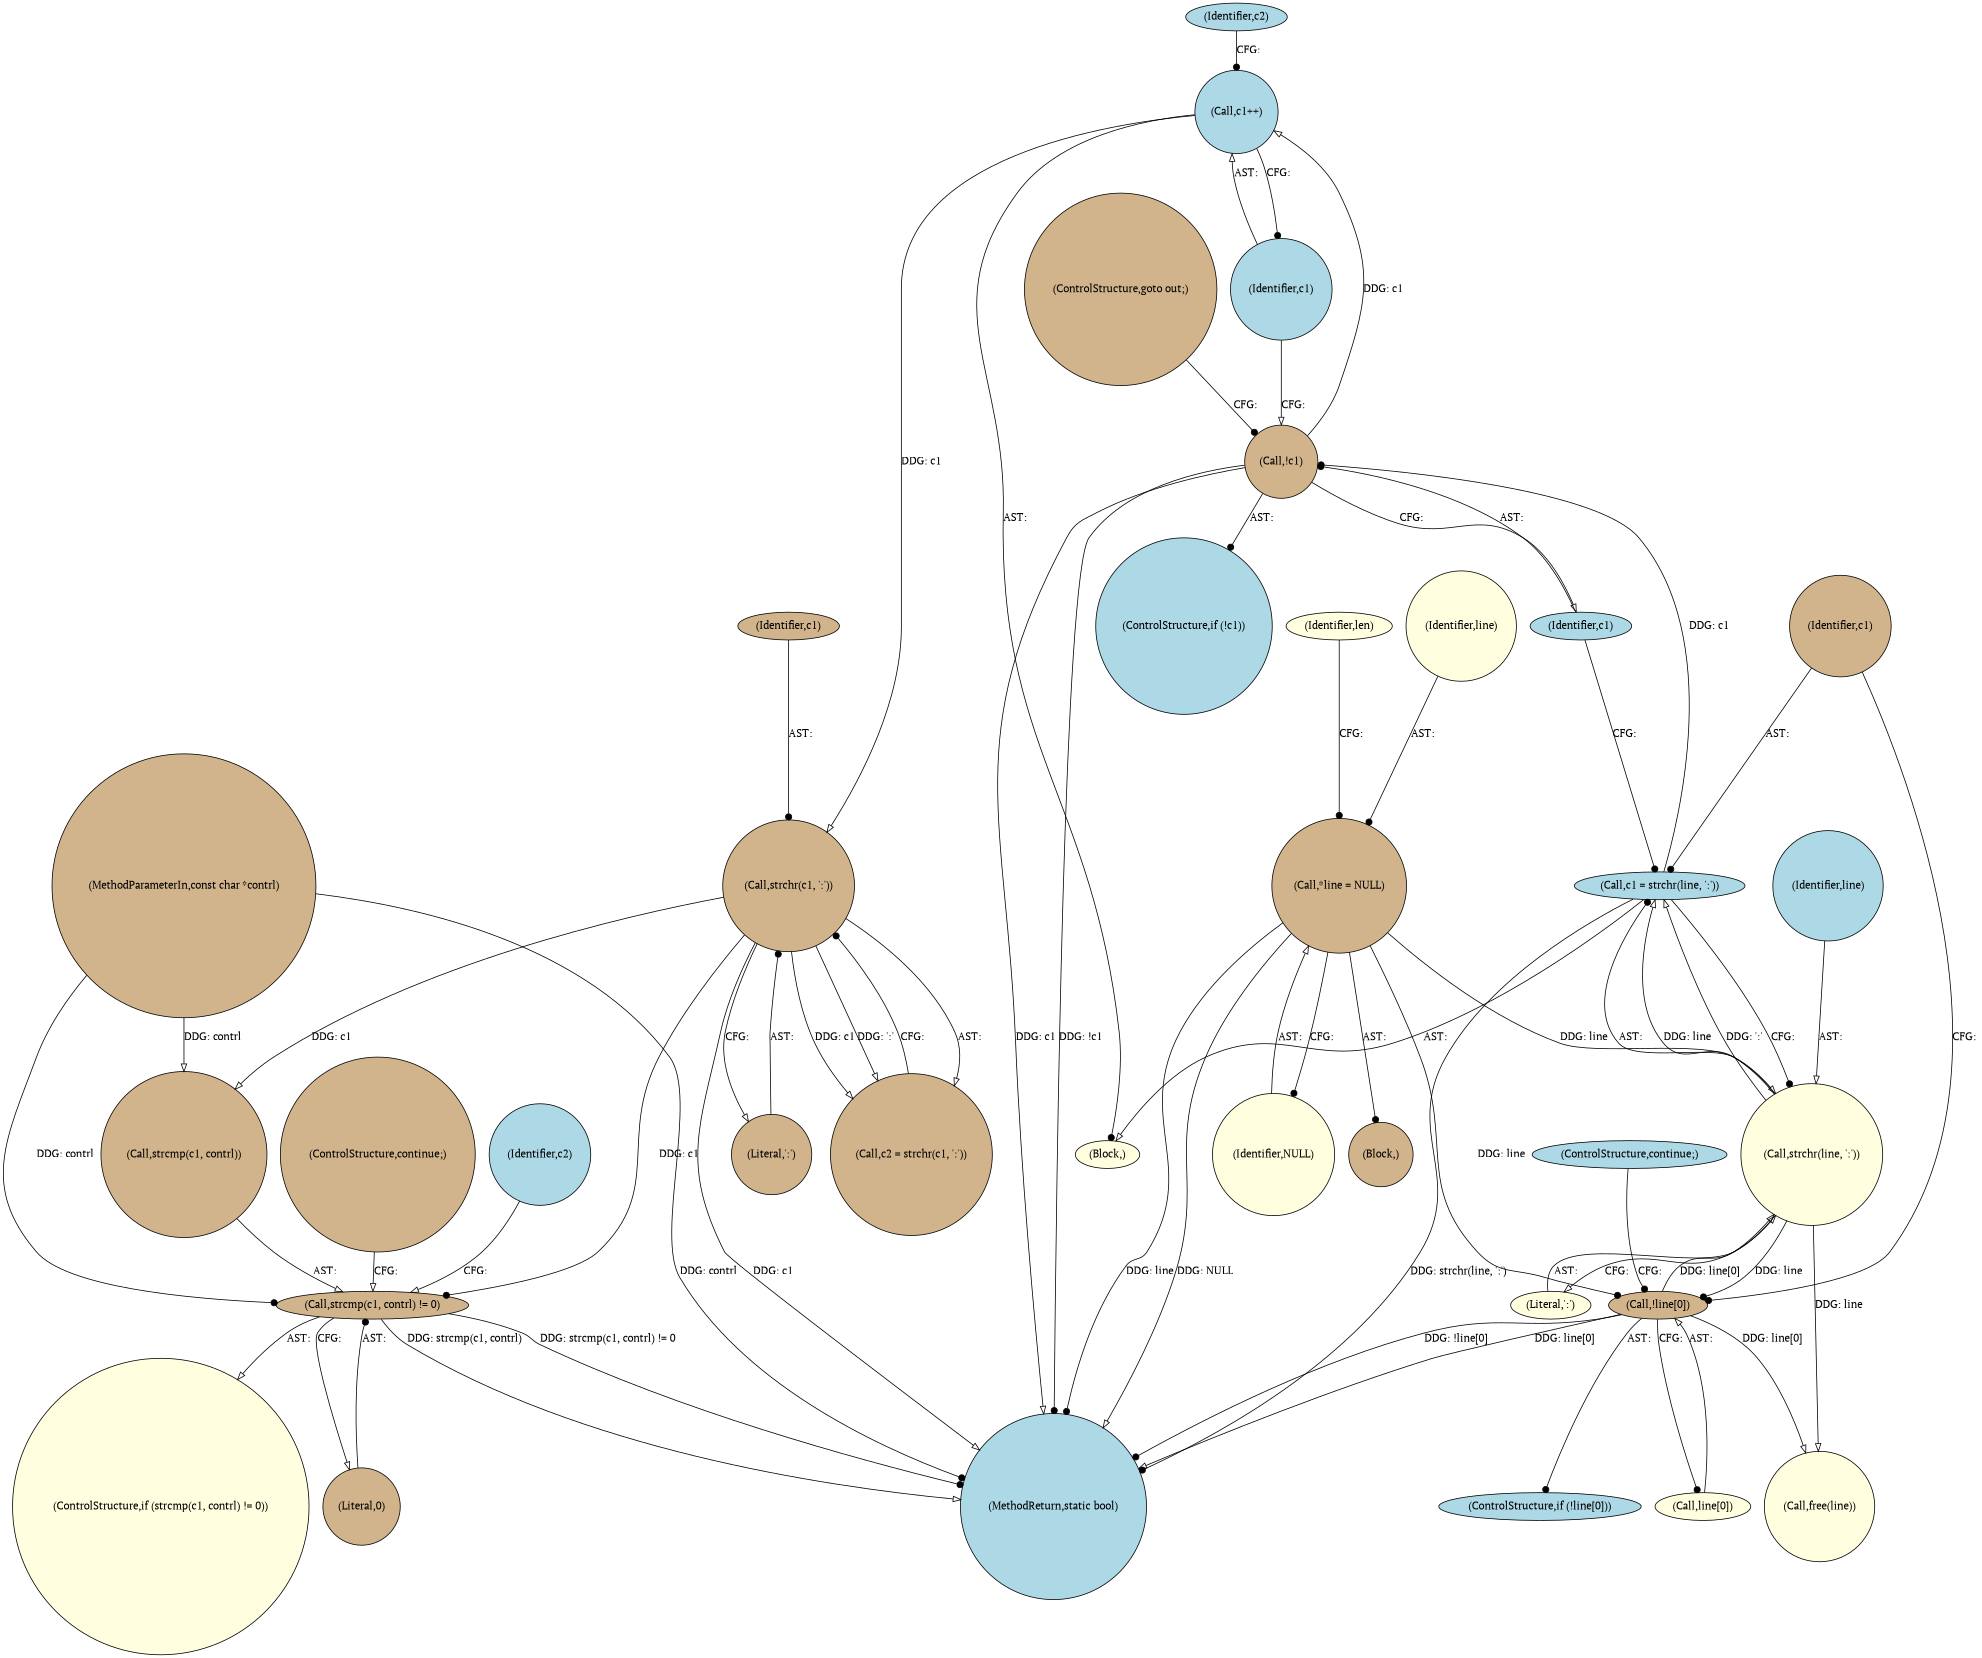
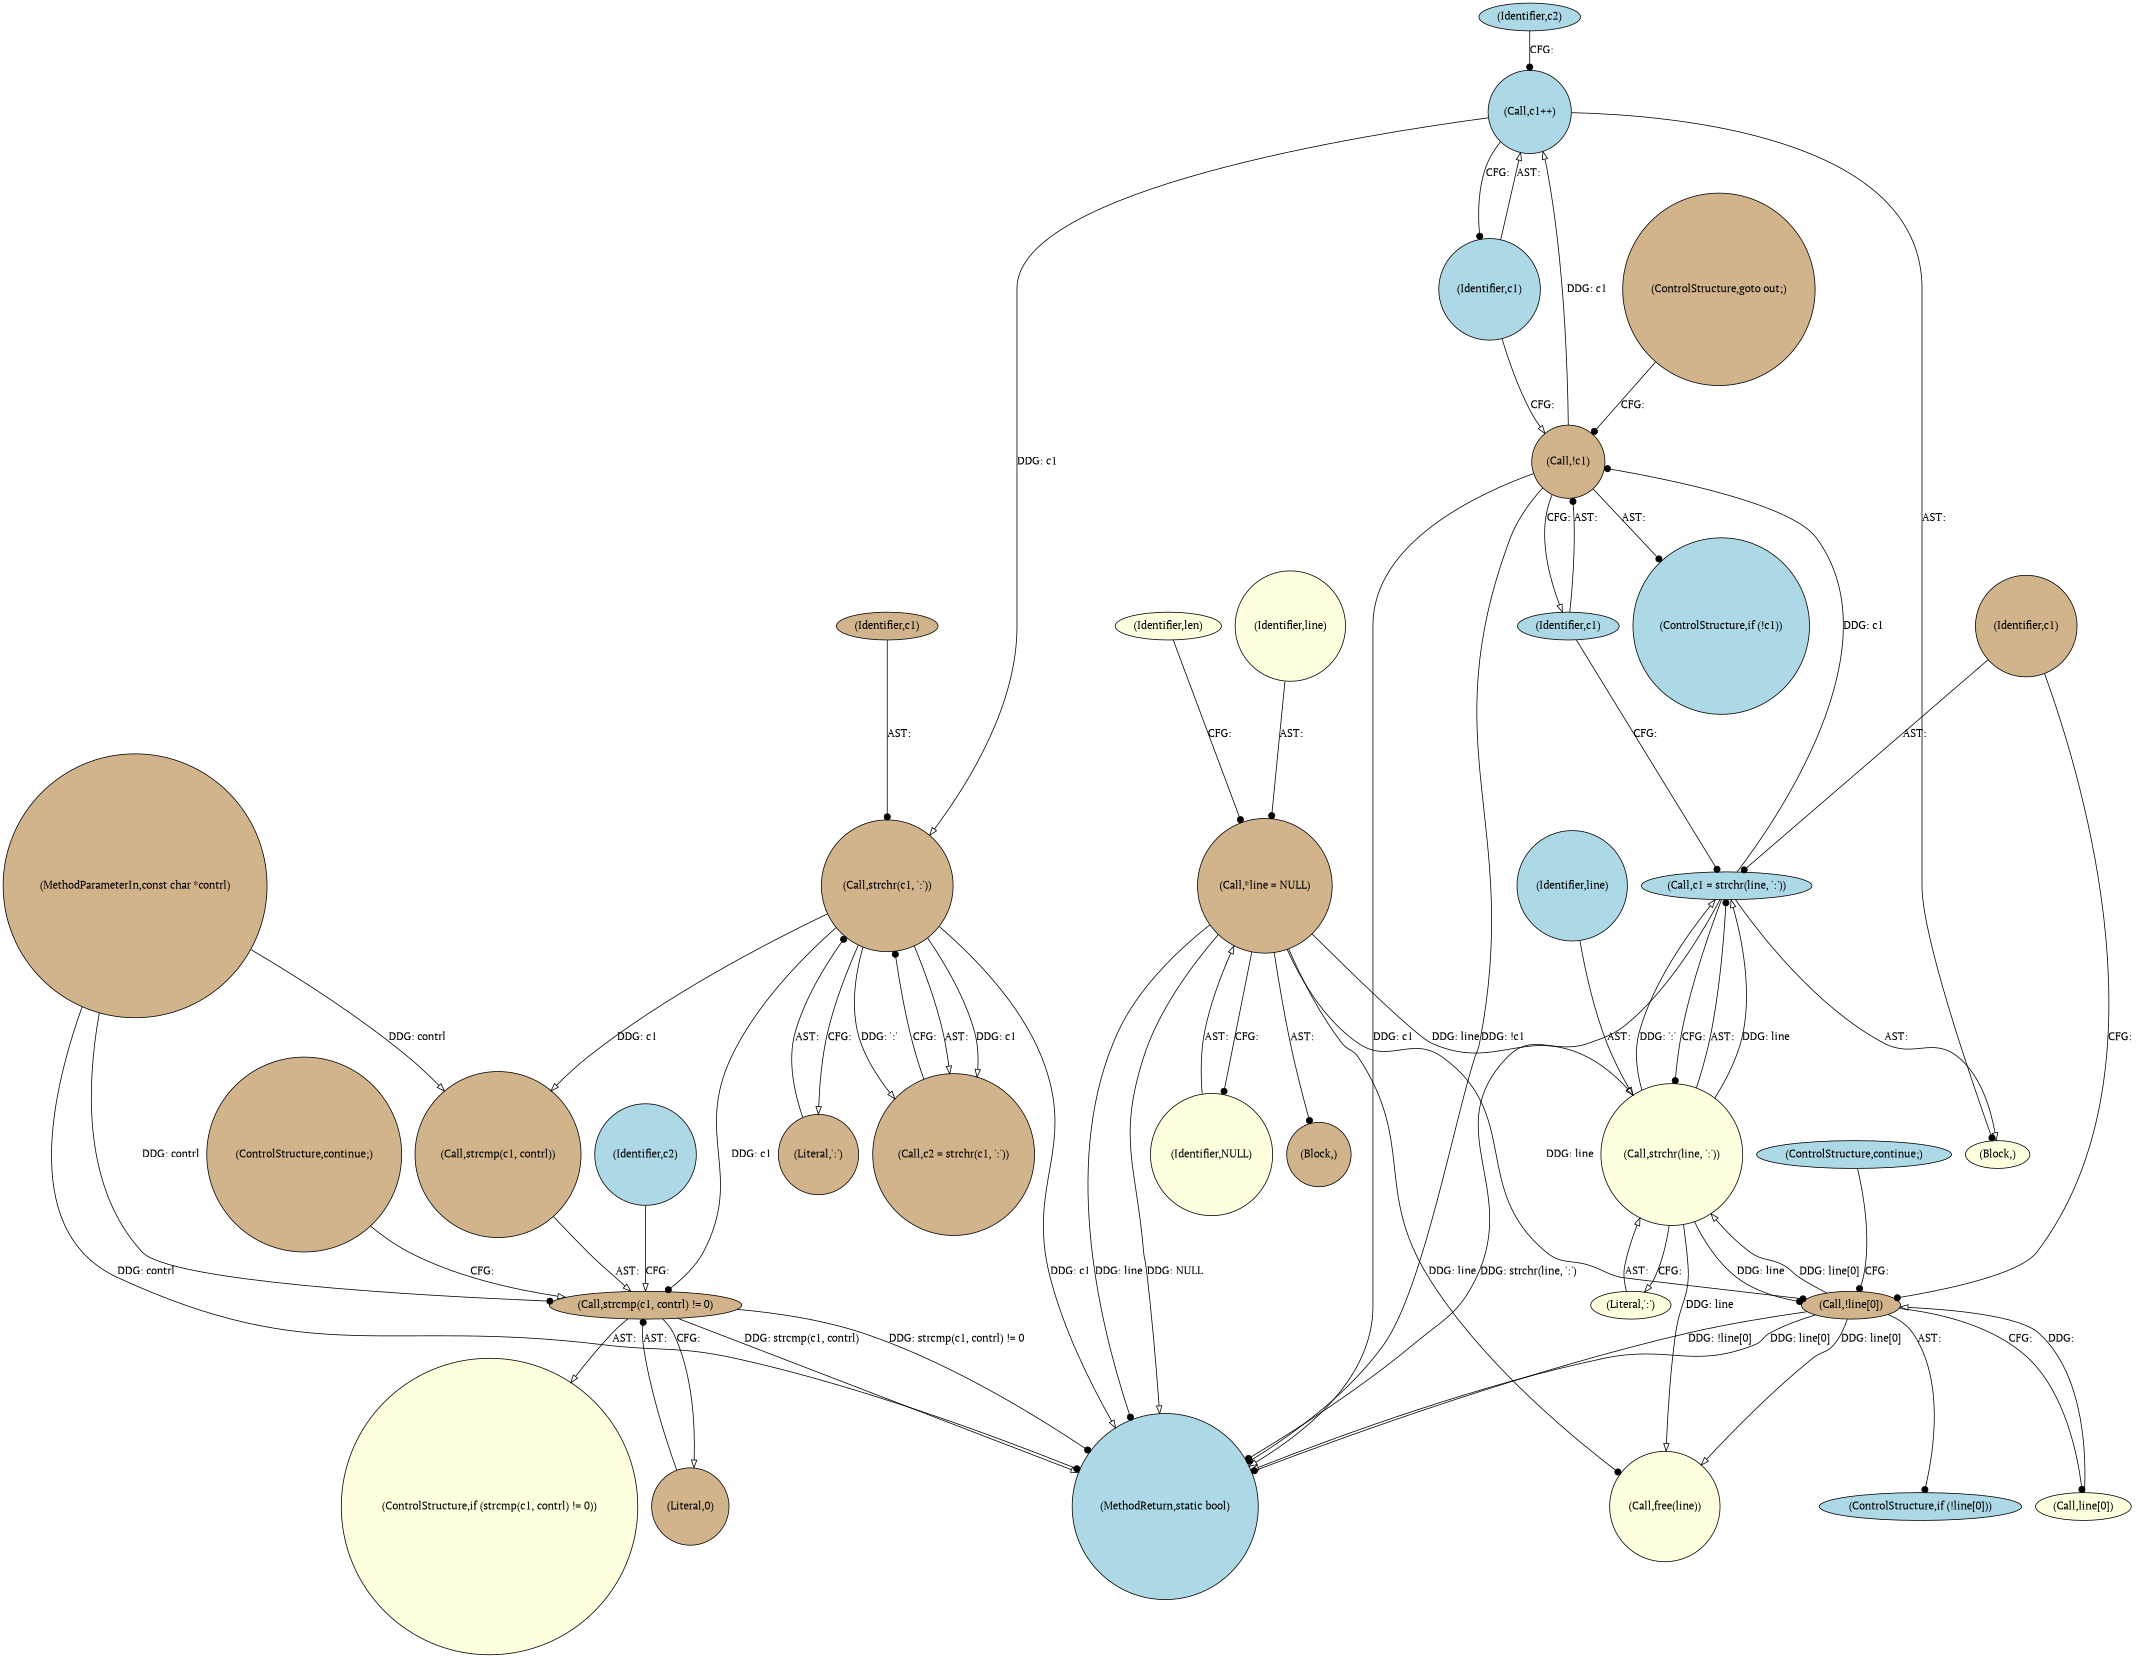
edge "(Call,*line = NULL)" -> "(Call,free(line))": added, label "DDG: line"
edge "(Call,line[0])" -> "(Call,!line[0])": label "AST: " -> "DDG: "
